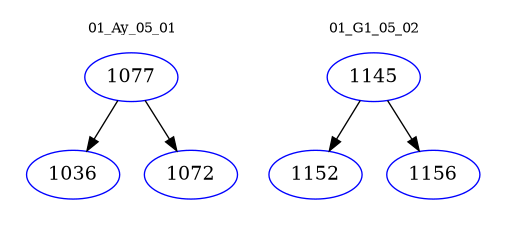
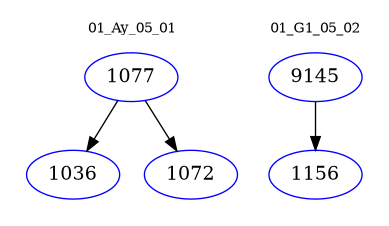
node "1145": label "1145" -> "9145"
node "1152": removed
